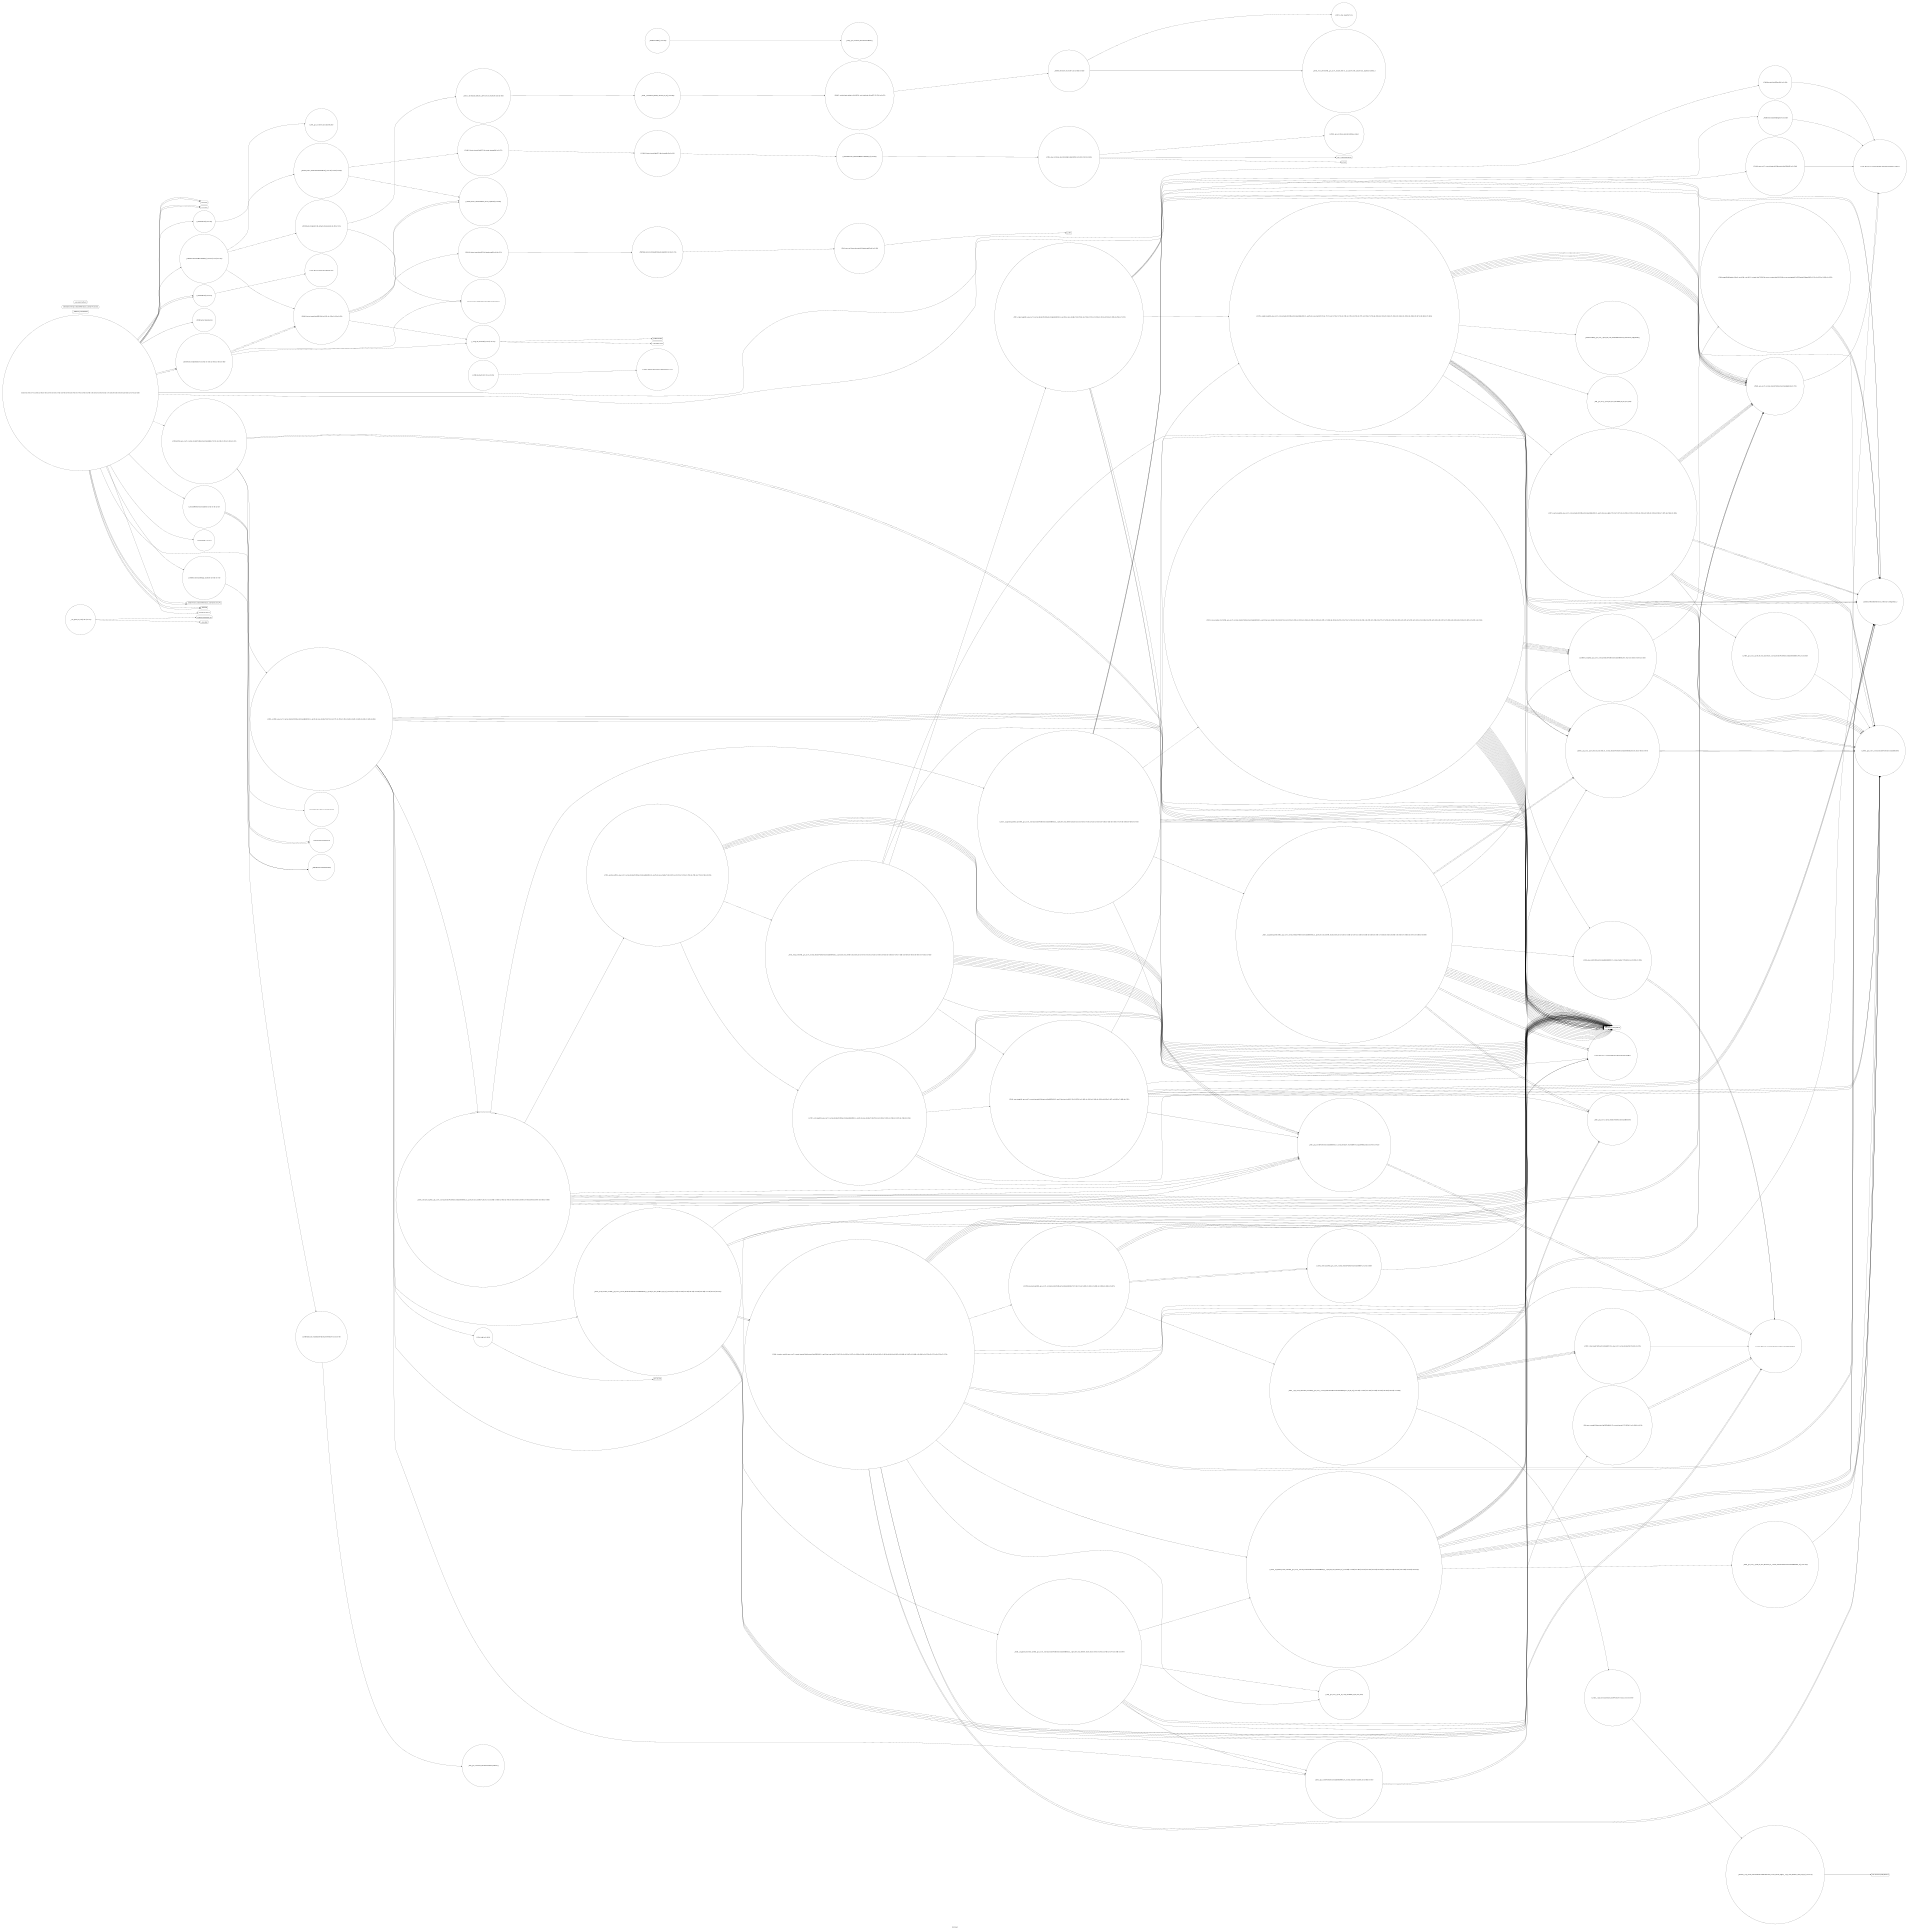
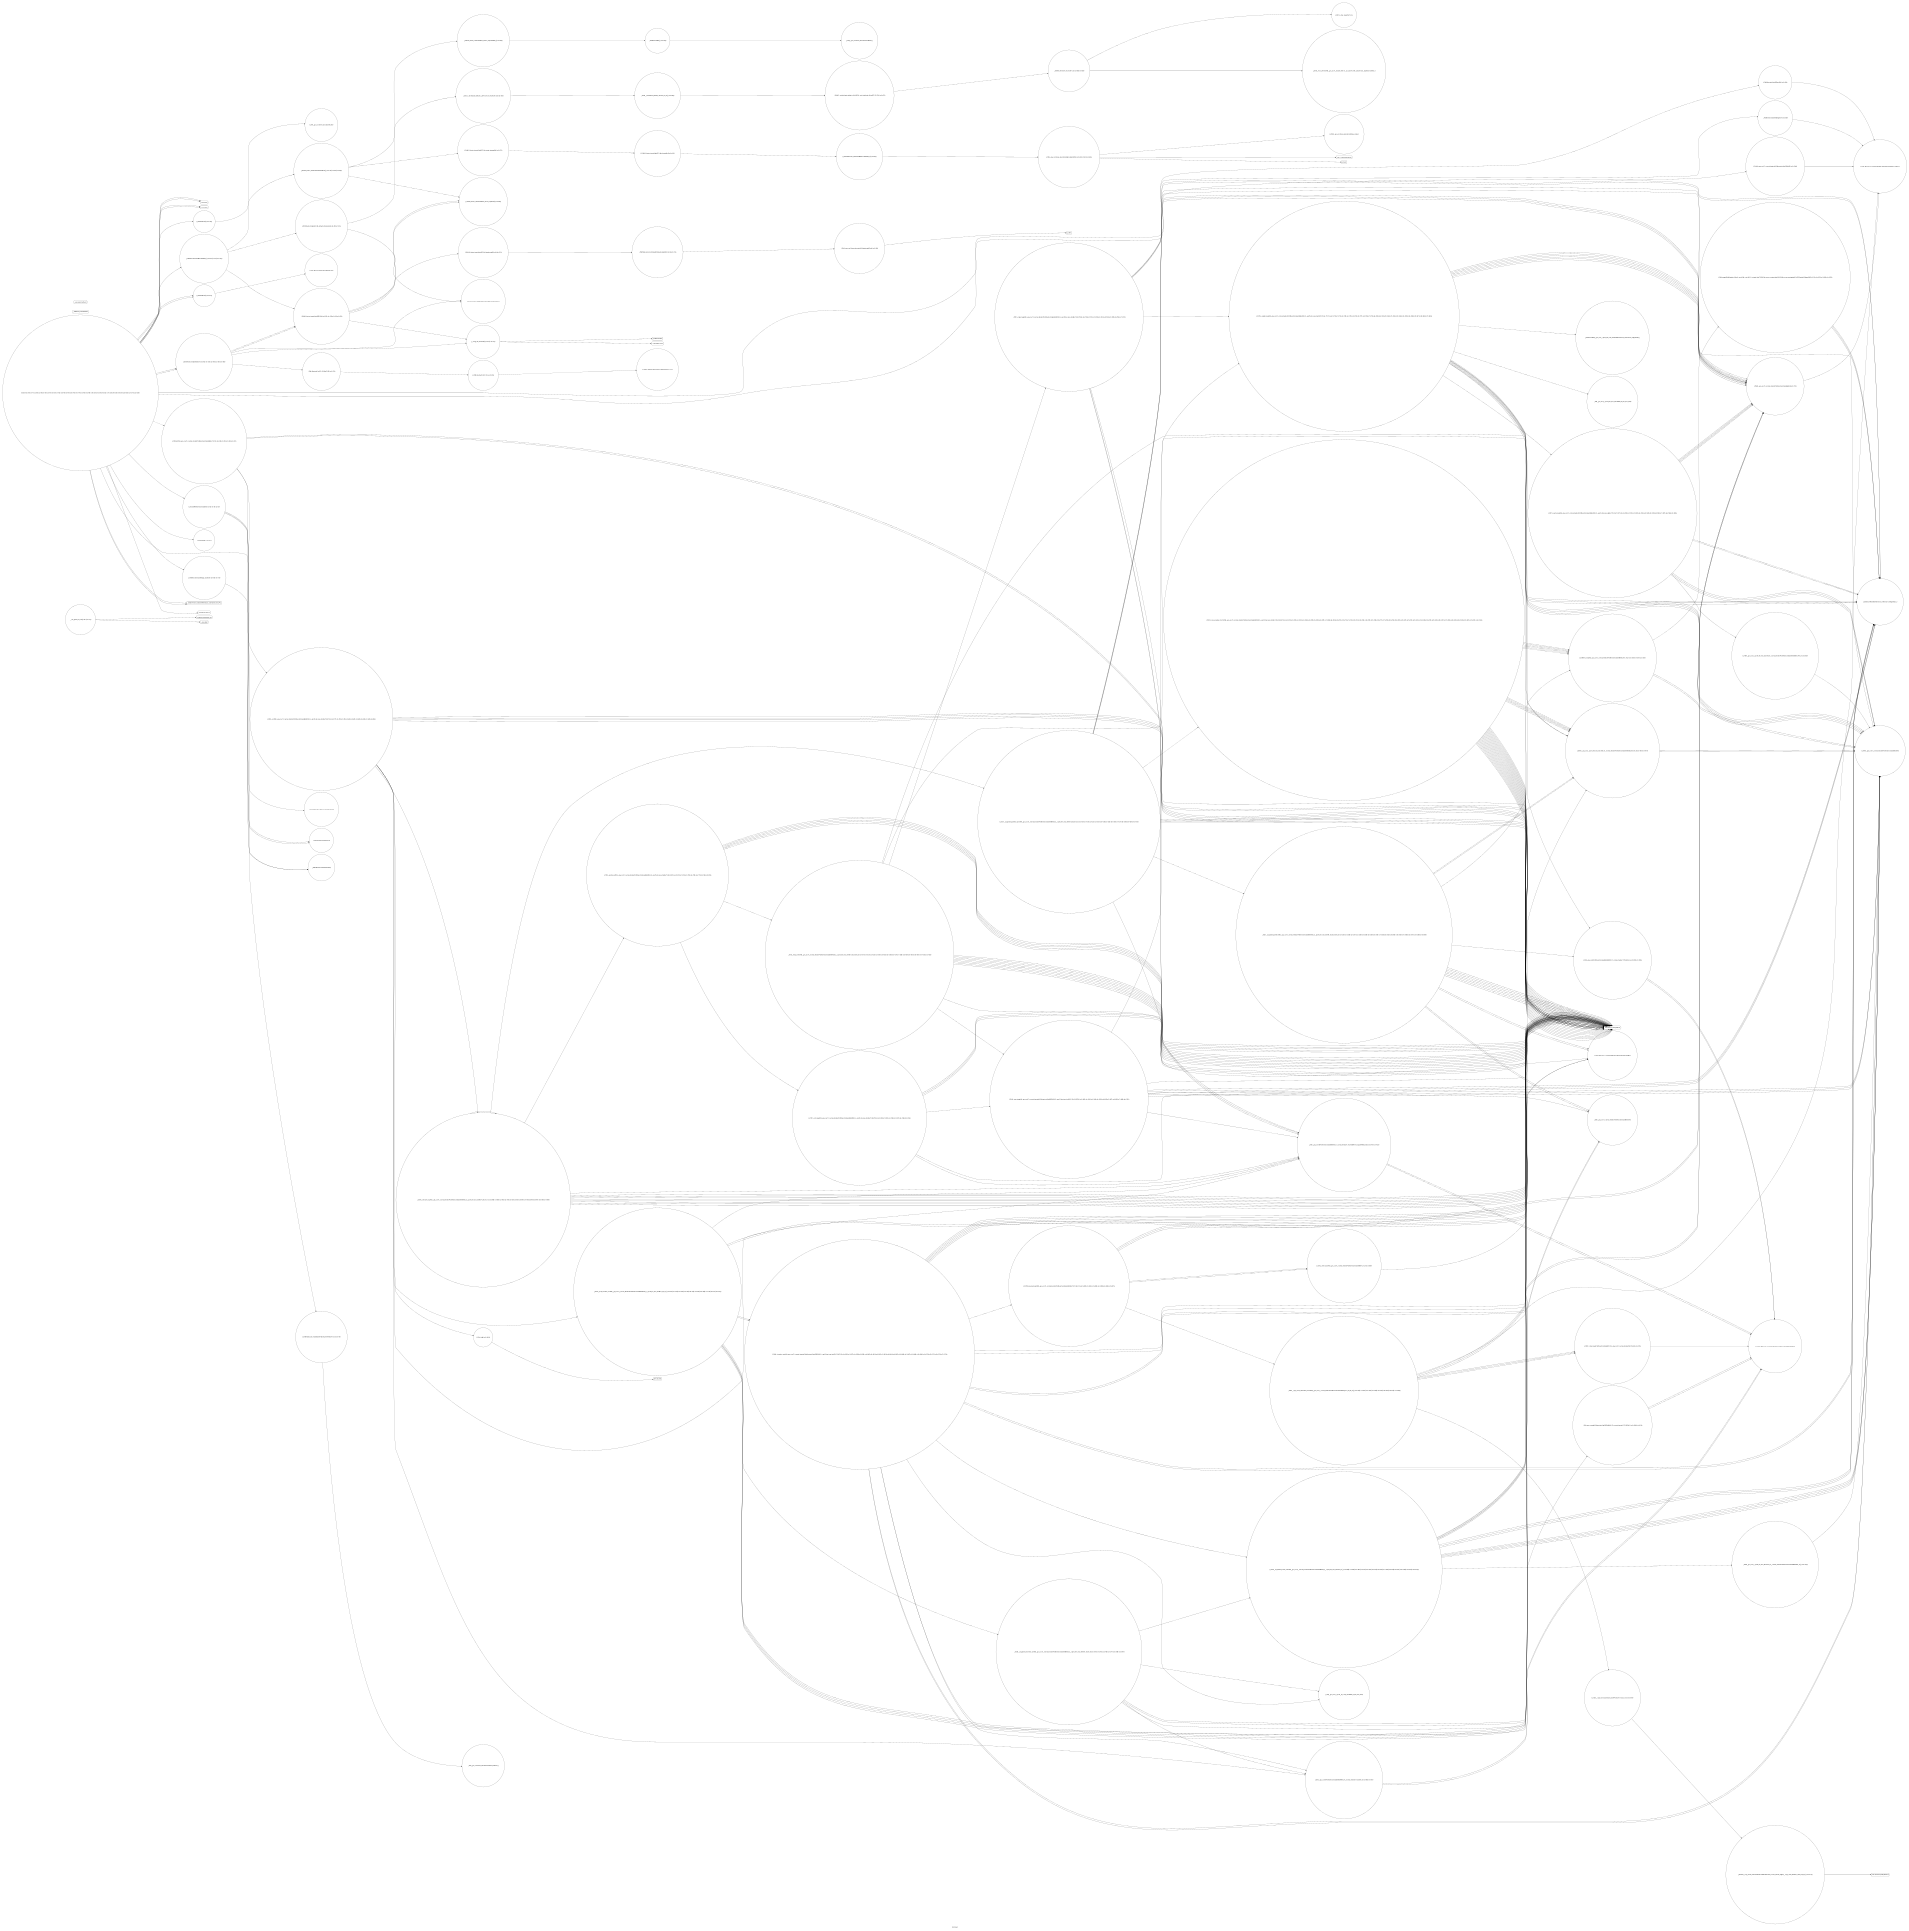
node "{_ZNSt12_Vector_baseIxSaIxEE12_Vector_implC2ERKS0_|{<s0>56}}": added
node "_ZSt4endlIcSt11char_traitsIcEERSt13basic_ostreamIT_T0_ES6_": removed
node "{_ZNSt6vectorIxSaIxEEixEm}": removed
node "{_ZSt8_DestroyIPxxEvT_S1_RSaIT0_E|{<s0>75}}": added
node "_ZNSolsEi": removed
